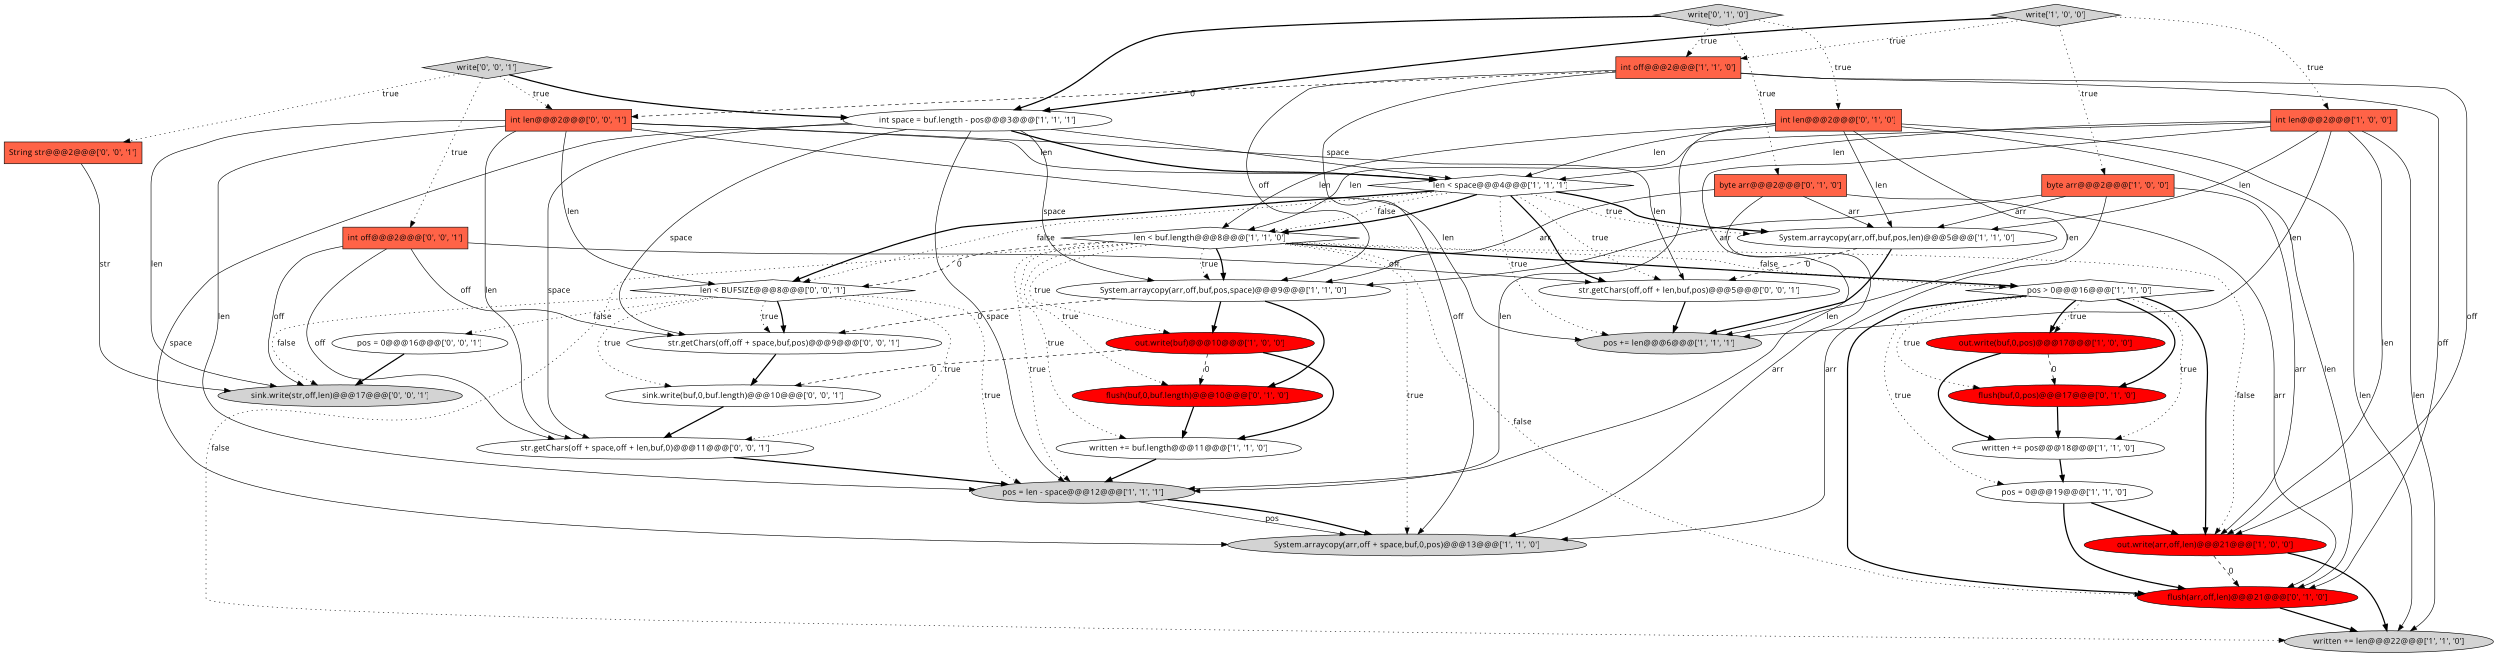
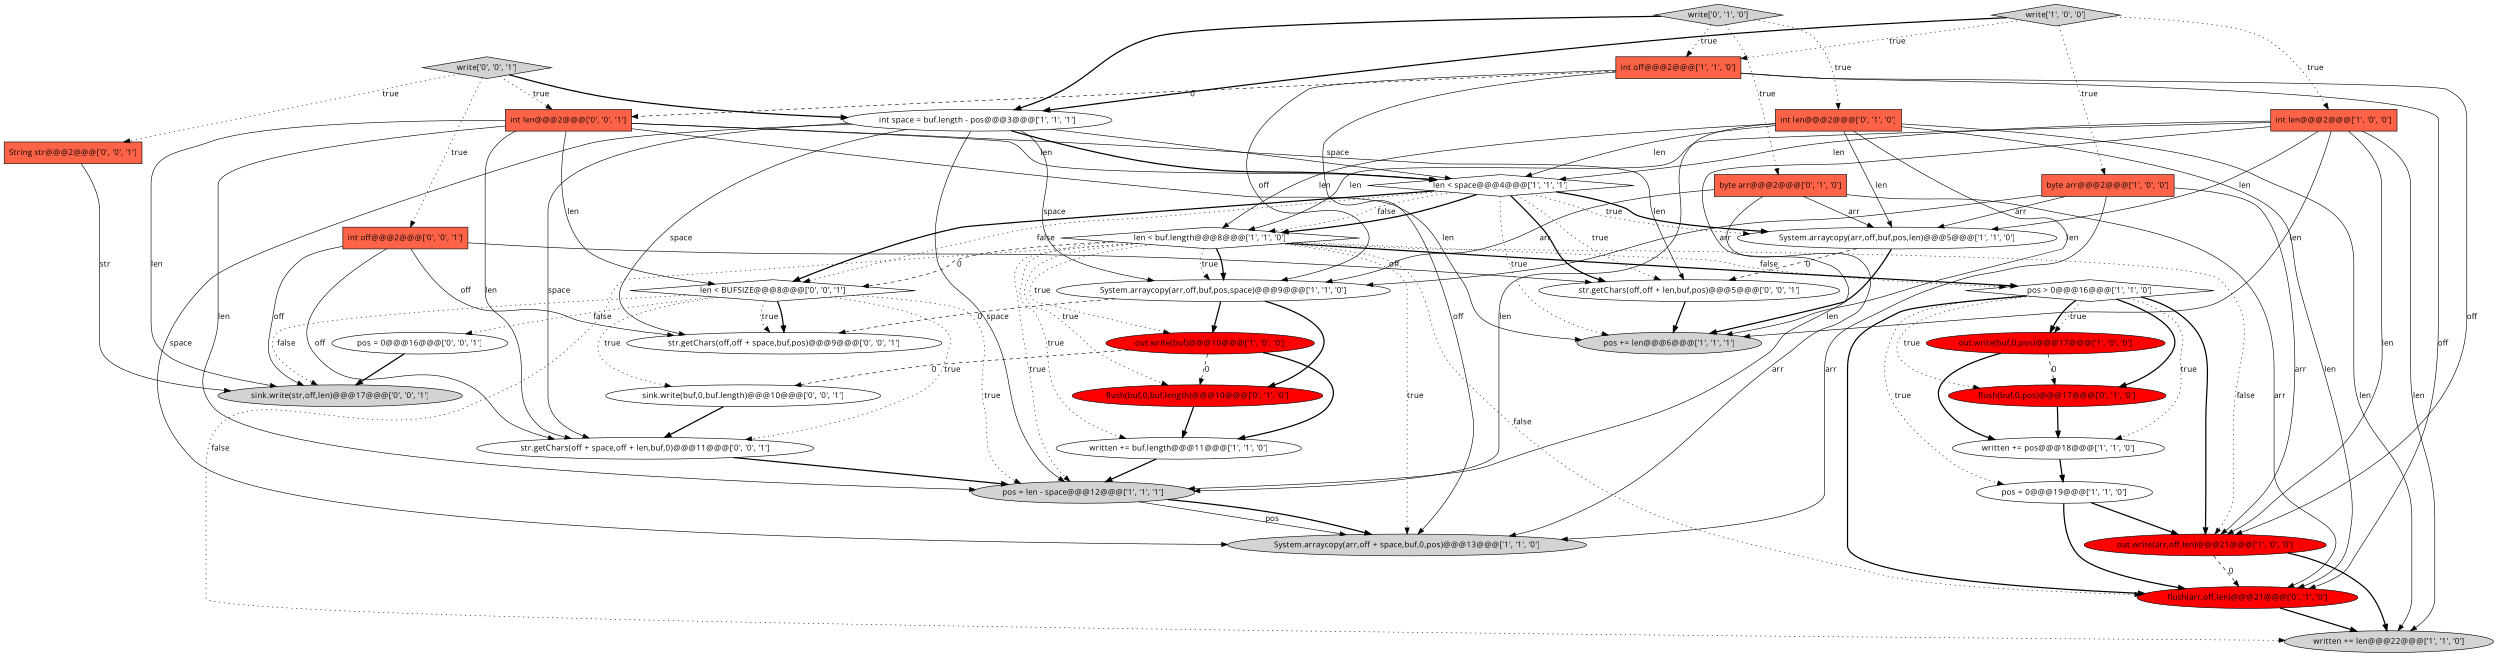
edge "str.getChars(off,off + space,buf,pos)@@@9@@@['0', '0', '1']" -> "sink.write(buf,0,buf.length)@@@10@@@['0', '0', '1']": removed
